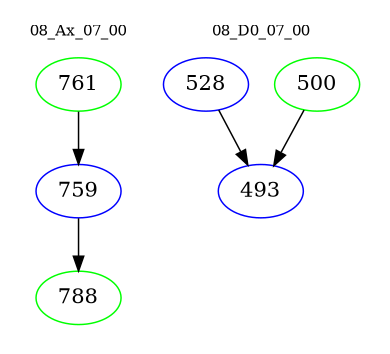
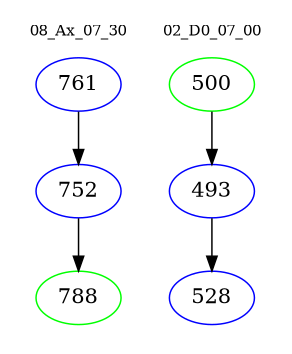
cluster "08_Ax_07_00": label "08_Ax_07_00" -> "08_Ax_07_30"
cluster "08_D0_07_00": label "08_D0_07_00" -> "02_D0_07_00"
node "761": color green -> blue
edge "528" -> "493": reversed
node "759": label "759" -> "752"
